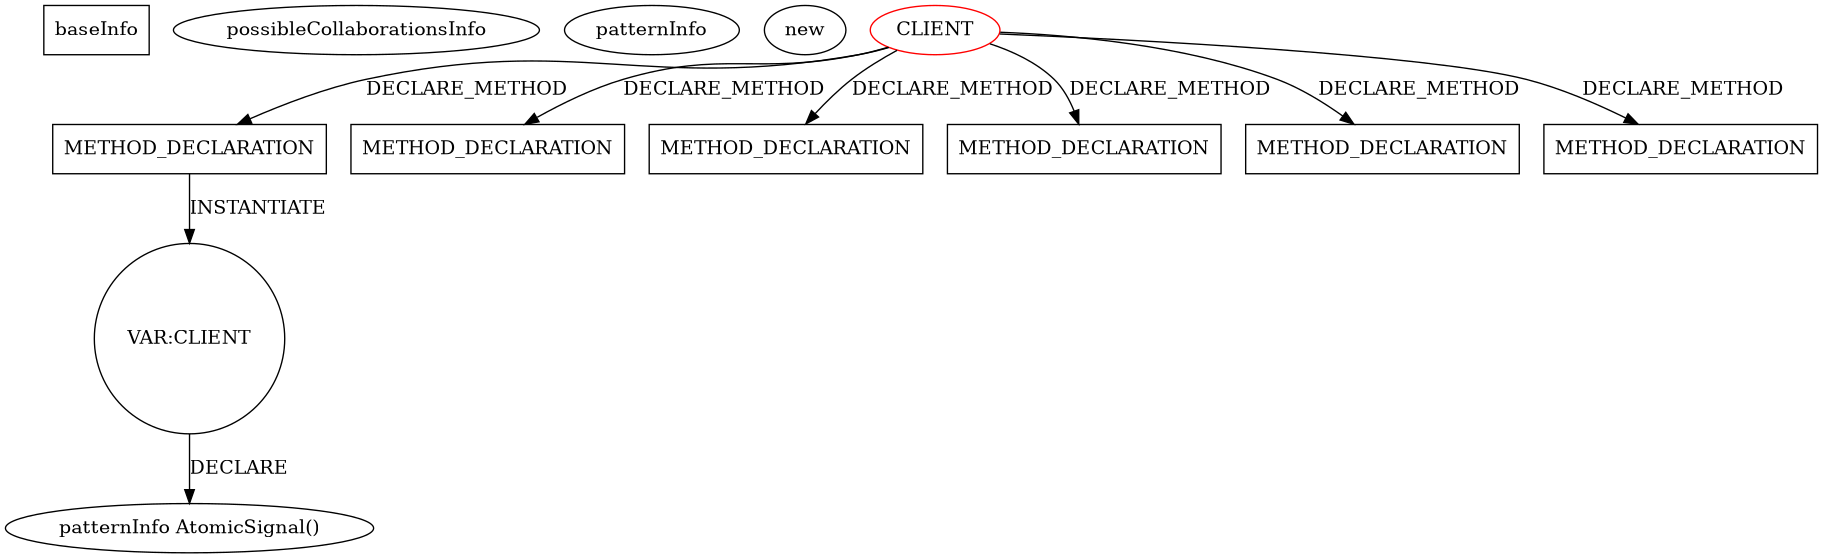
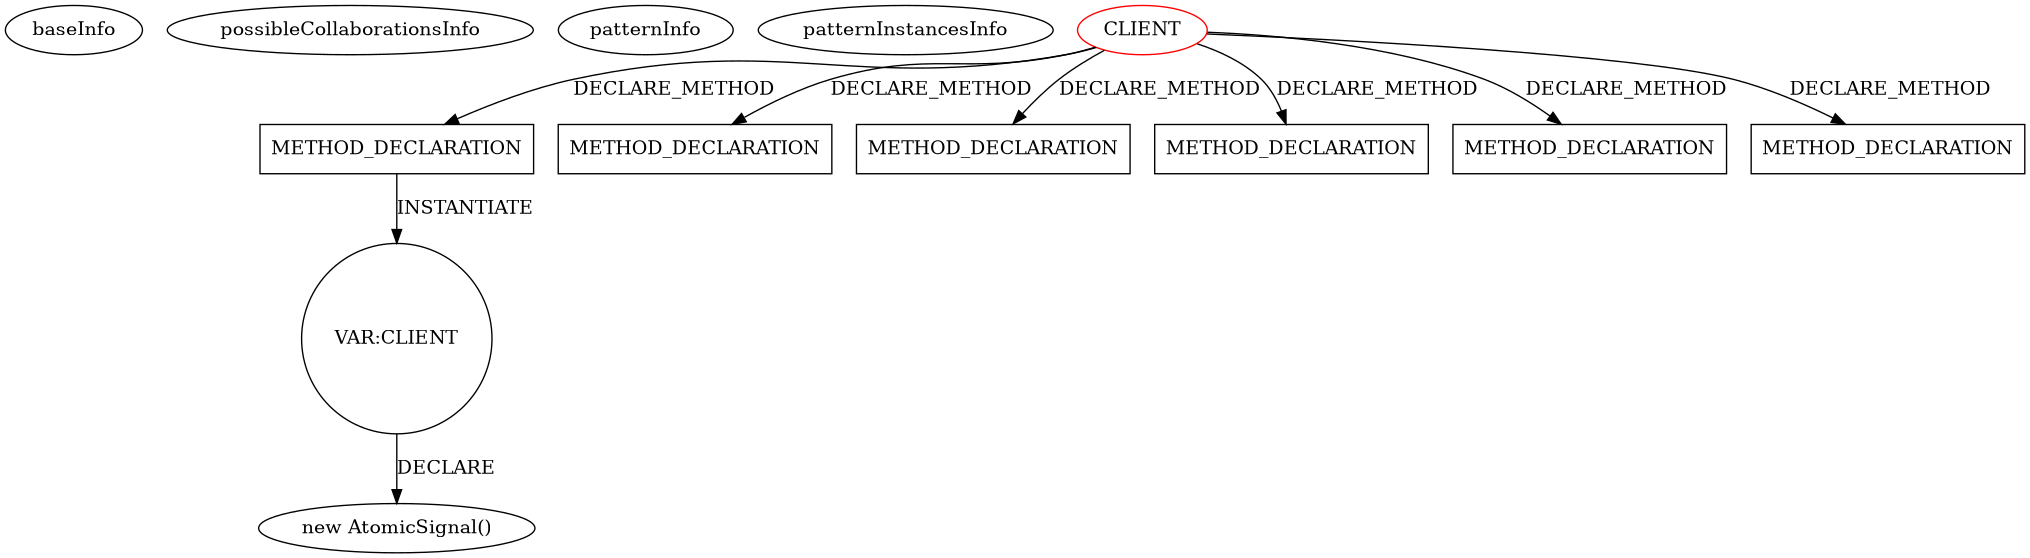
node "baseInfo": shape box -> ellipse
node "new": label "new" -> "patternInstancesInfo"
node "patternInfo AtomicSignal()": label "patternInfo AtomicSignal()" -> "new AtomicSignal()"
